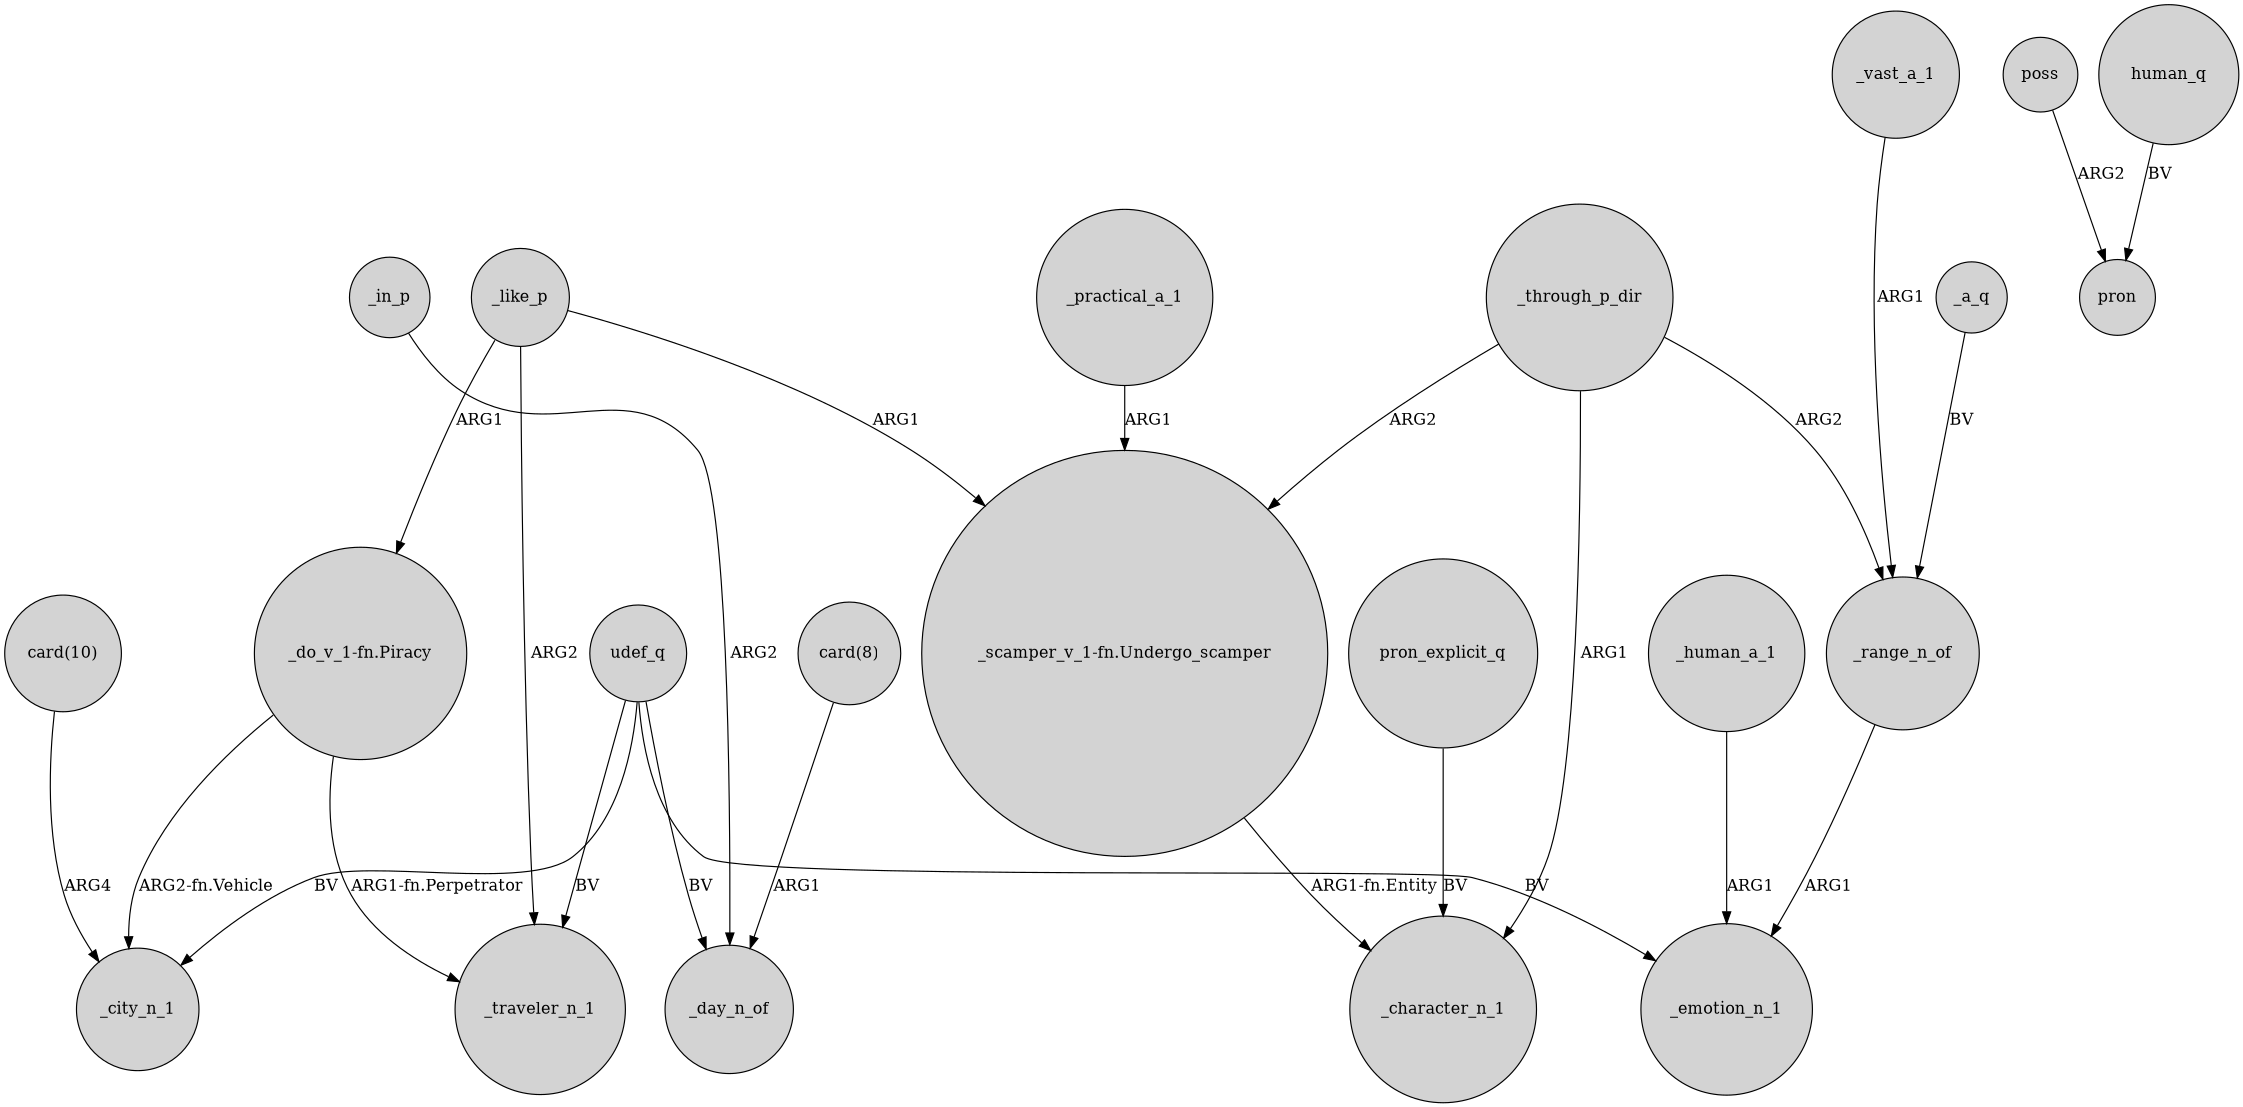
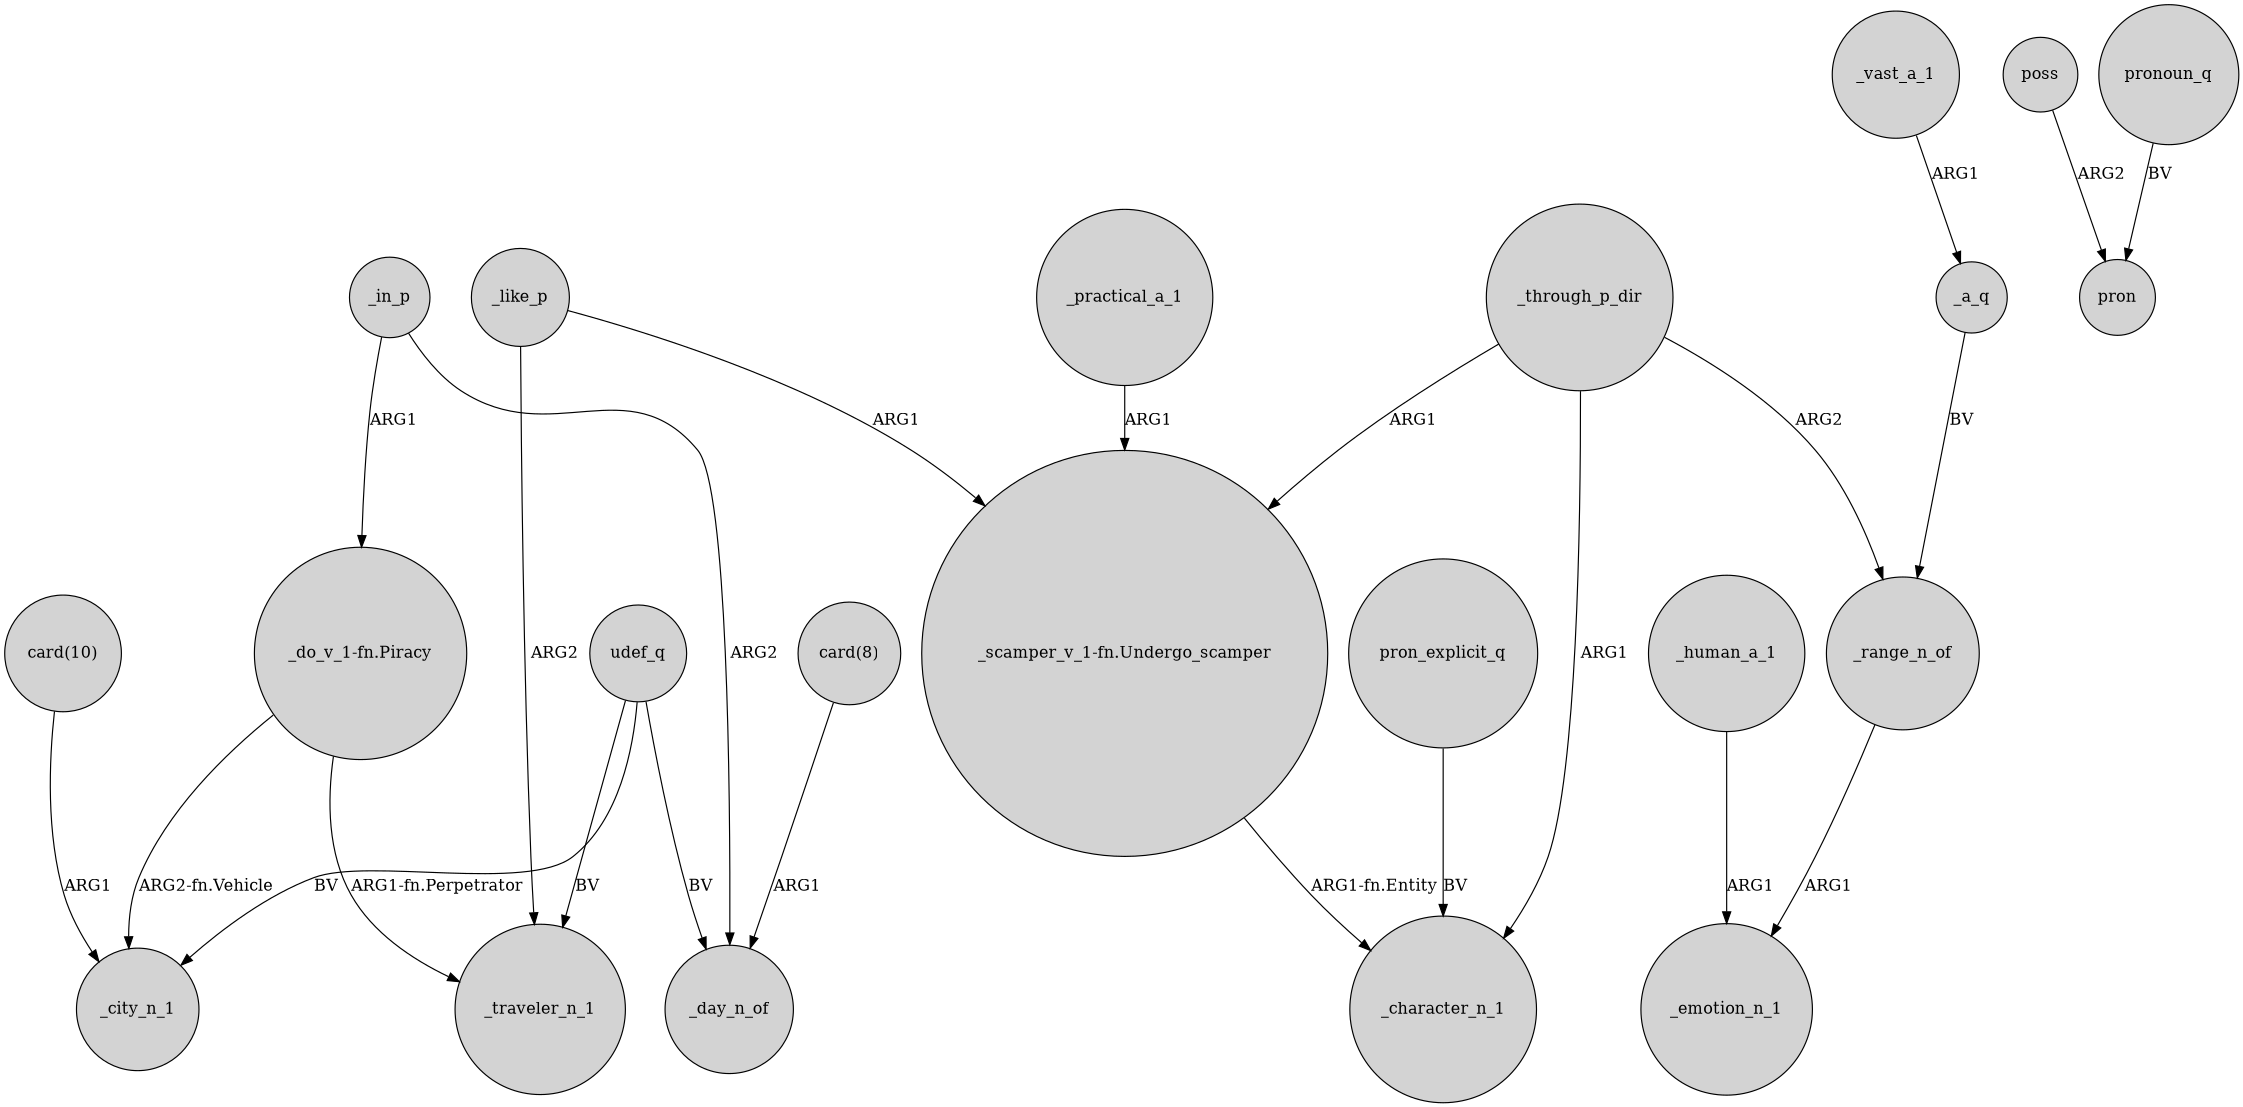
node "human_q": label "human_q" -> "pronoun_q"
edge "_vast_a_1" -> "_range_n_of": now "_vast_a_1" -> "_a_q"
edge "_through_p_dir" -> "_scamper_v_1-fn.Undergo_scamper": label "ARG2" -> "ARG1"
edge "_like_p" -> "_do_v_1-fn.Piracy": now "_in_p" -> "_do_v_1-fn.Piracy"
edge "udef_q" -> "_emotion_n_1": removed, label "BV"
edge "card(10)" -> "_city_n_1": label "ARG4" -> "ARG1"
